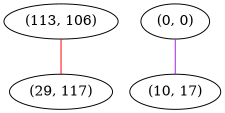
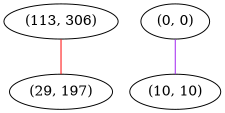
node "(113, 106)": label "(113, 106)" -> "(113, 306)"
node "(29, 117)": label "(29, 117)" -> "(29, 197)"
node "(10, 17)": label "(10, 17)" -> "(10, 10)"
